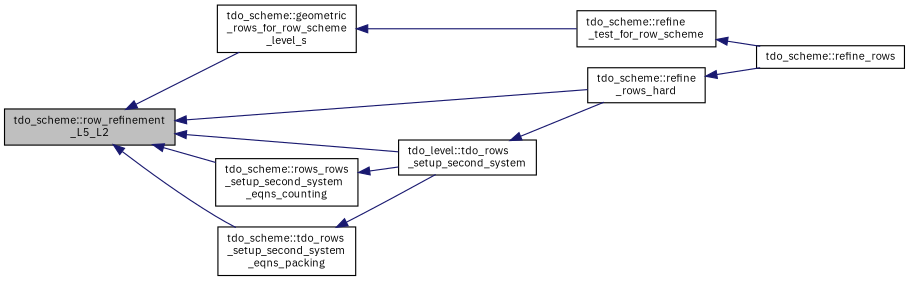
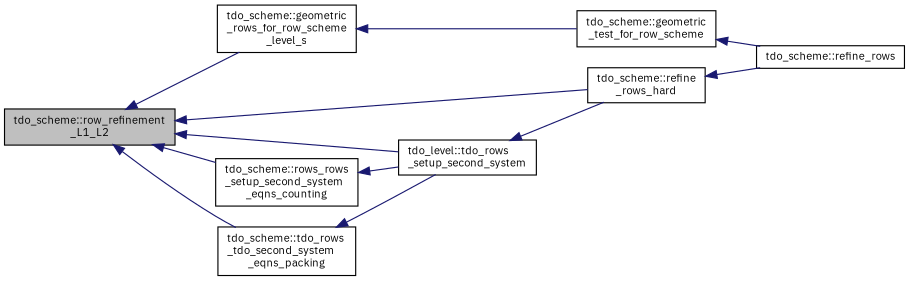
node "tdo_scheme::refine _test_for_row_scheme": label "tdo_scheme::refine _test_for_row_scheme" -> "tdo_scheme::geometric _test_for_row_scheme"
node "tdo_scheme::row_refinement _L5_L2": label "tdo_scheme::row_refinement _L5_L2" -> "tdo_scheme::row_refinement _L1_L2"
node "tdo_scheme::tdo_rows _setup_second_system _eqns_packing": label "tdo_scheme::tdo_rows _setup_second_system _eqns_packing" -> "tdo_scheme::tdo_rows _tdo_second_system _eqns_packing"
